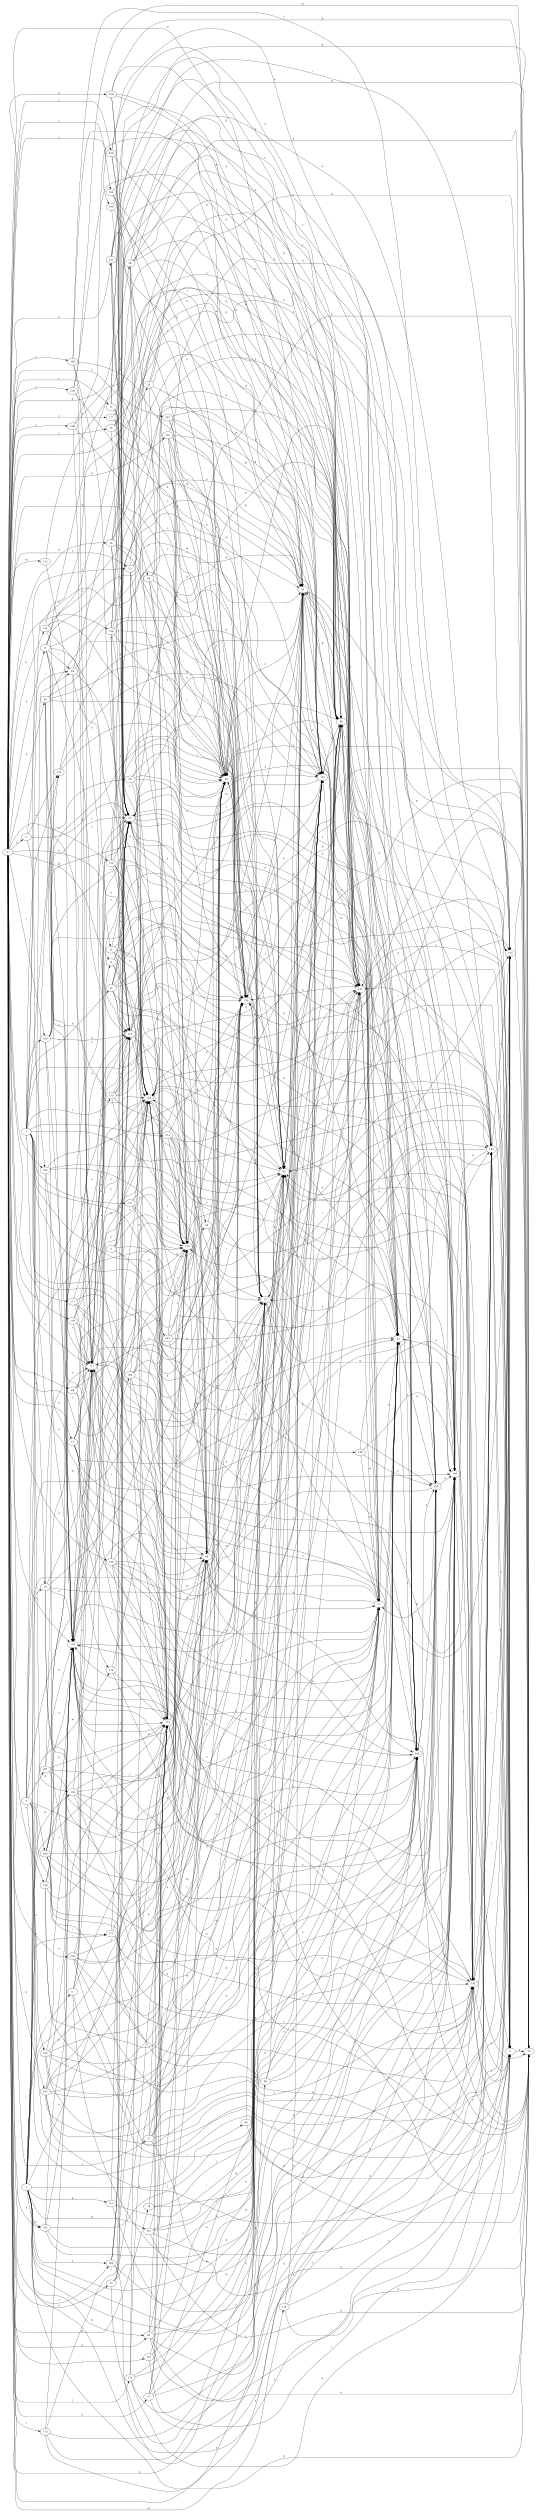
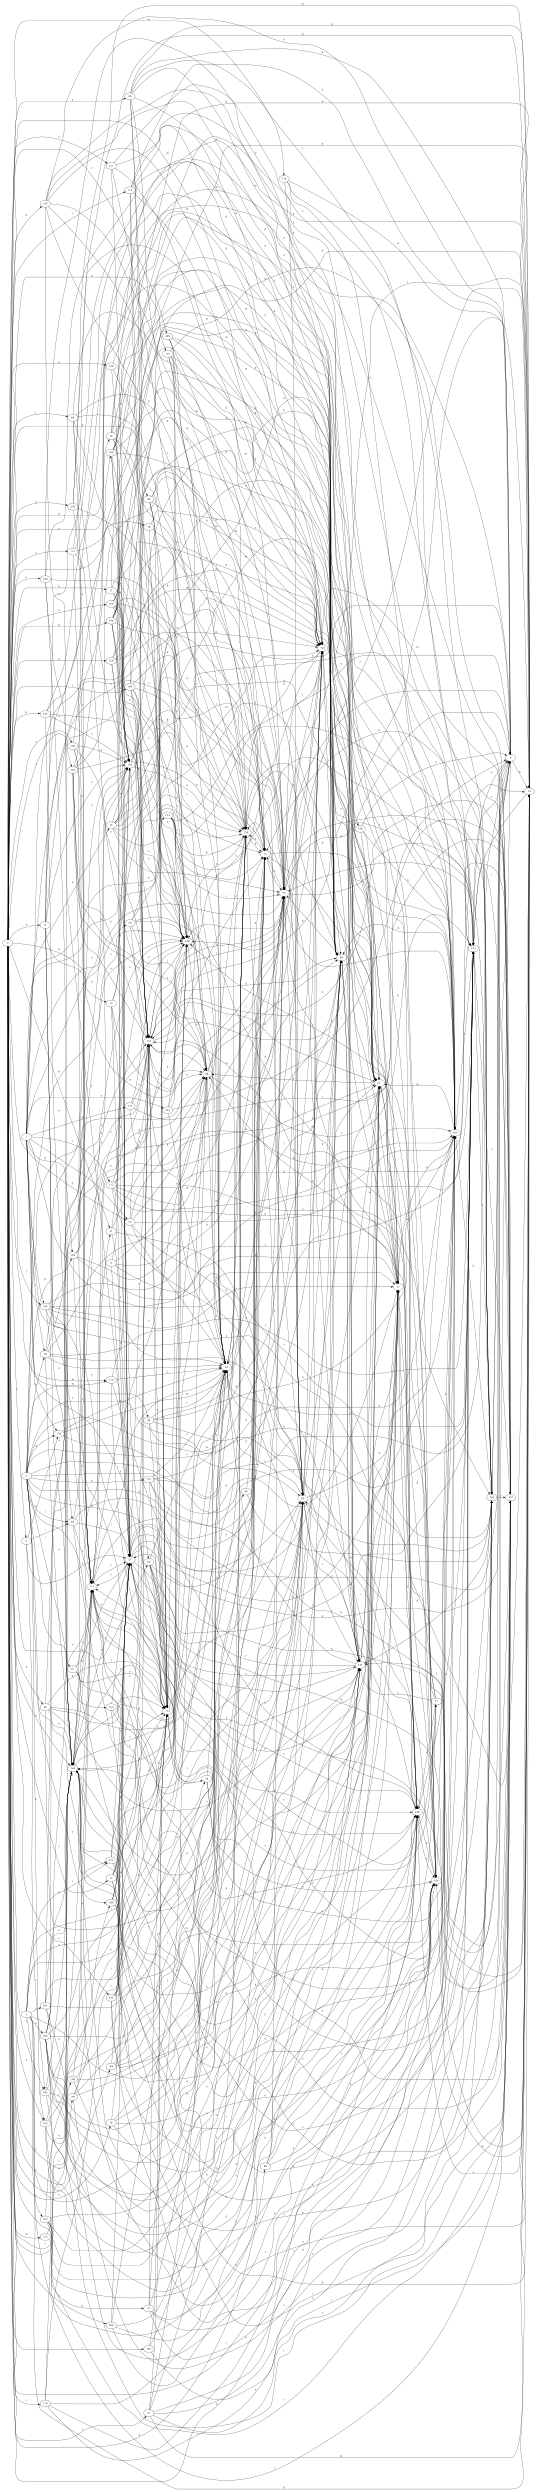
edge "77" -> "240": reversed
